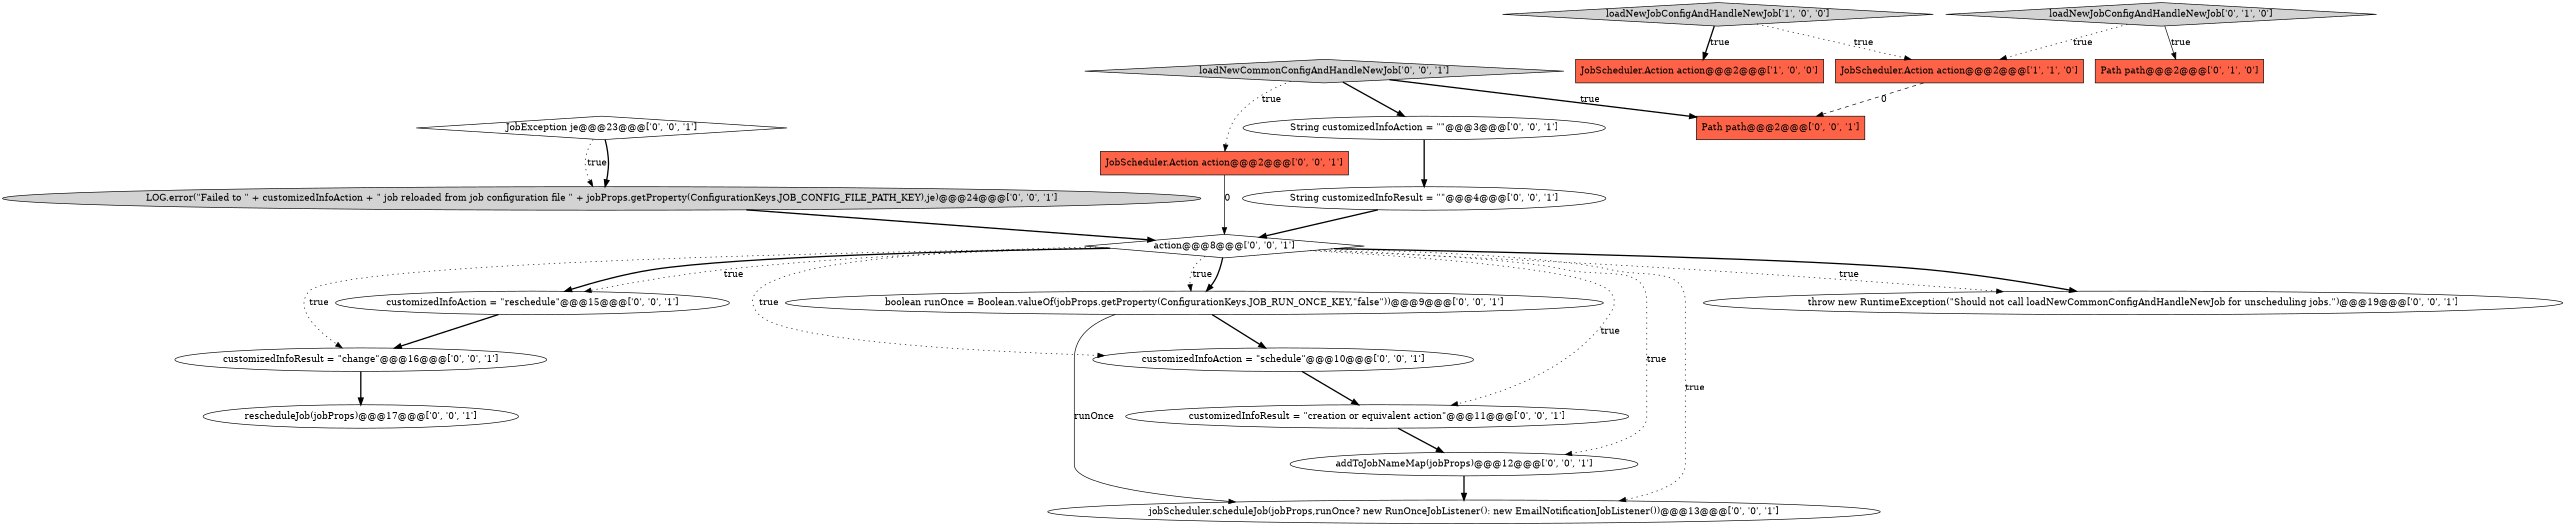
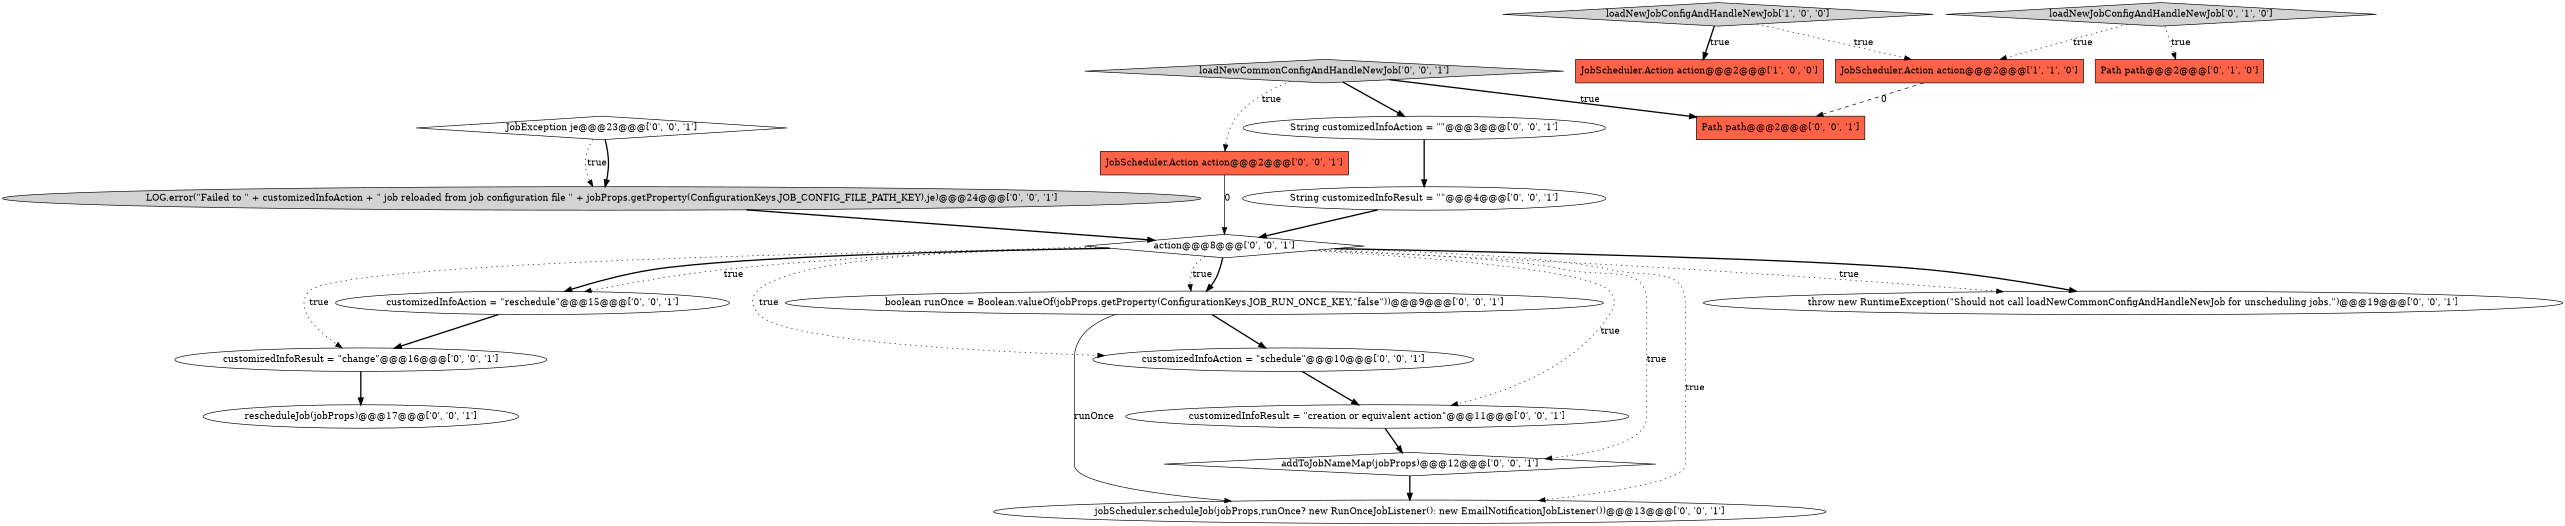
edge "loadNewJobConfigAndHandleNewJob['0', '1', '0']" -> "Path path@@@2@@@['0', '1', '0']": style solid -> dotted
node "addToJobNameMap(jobProps)@@@12@@@['0', '0', '1']": shape ellipse -> diamond
